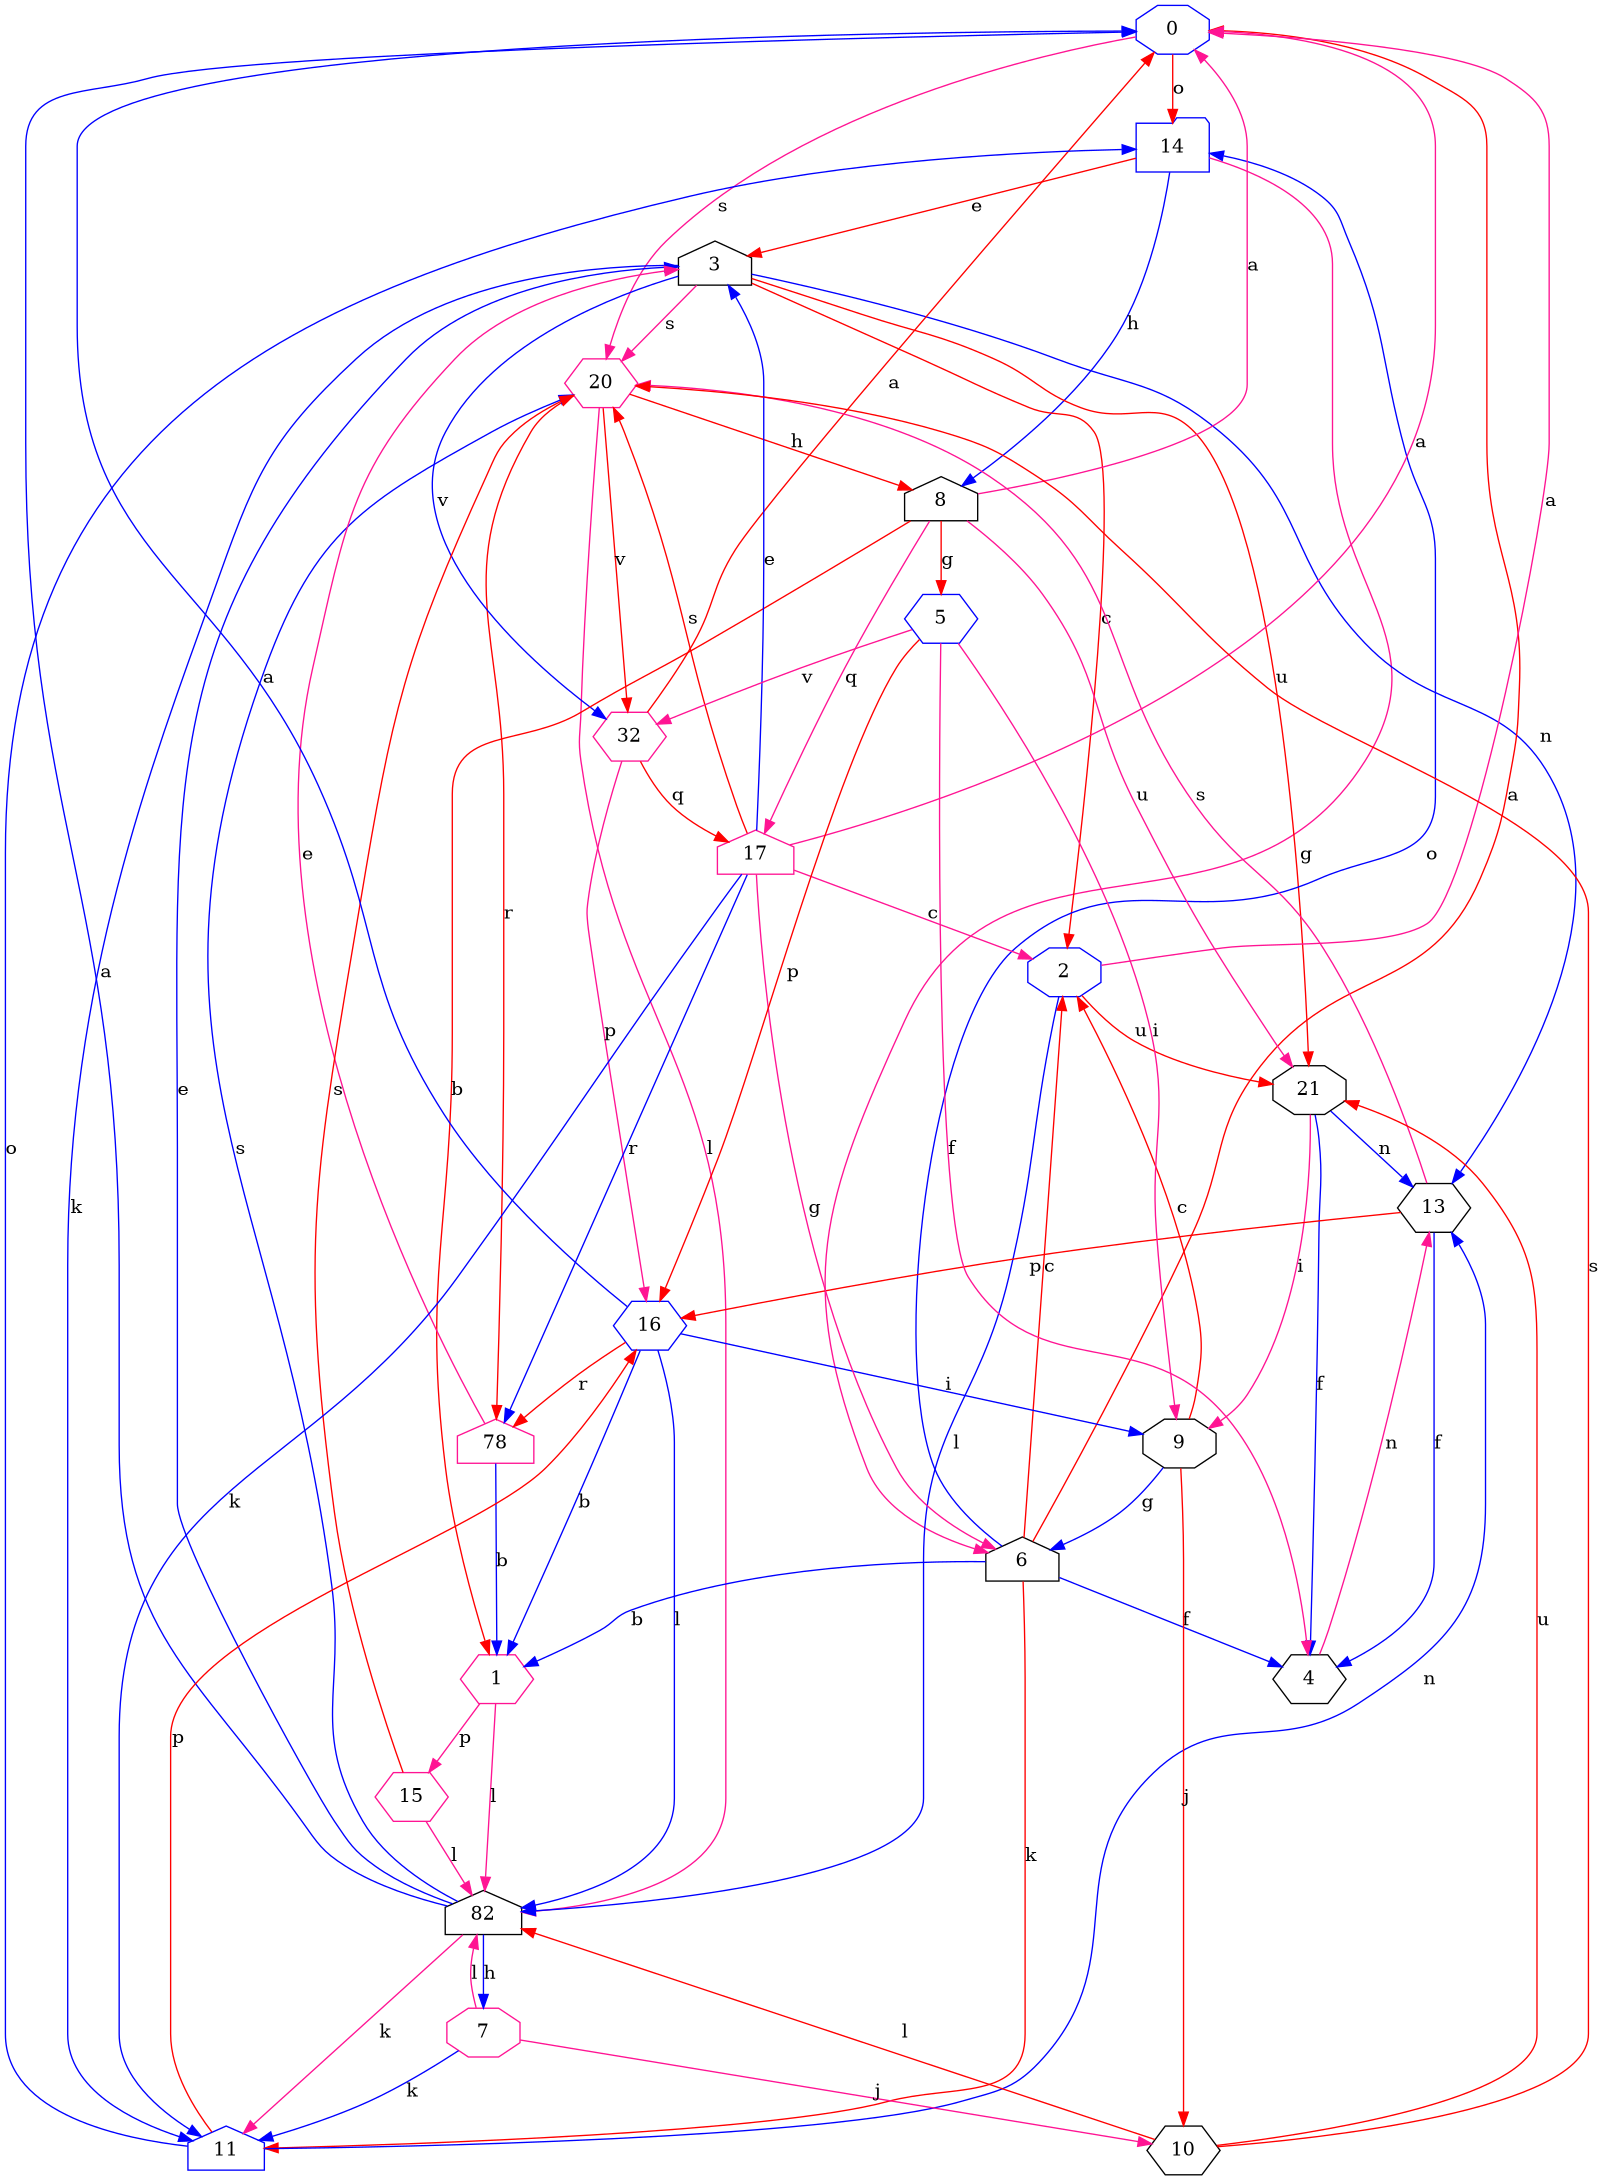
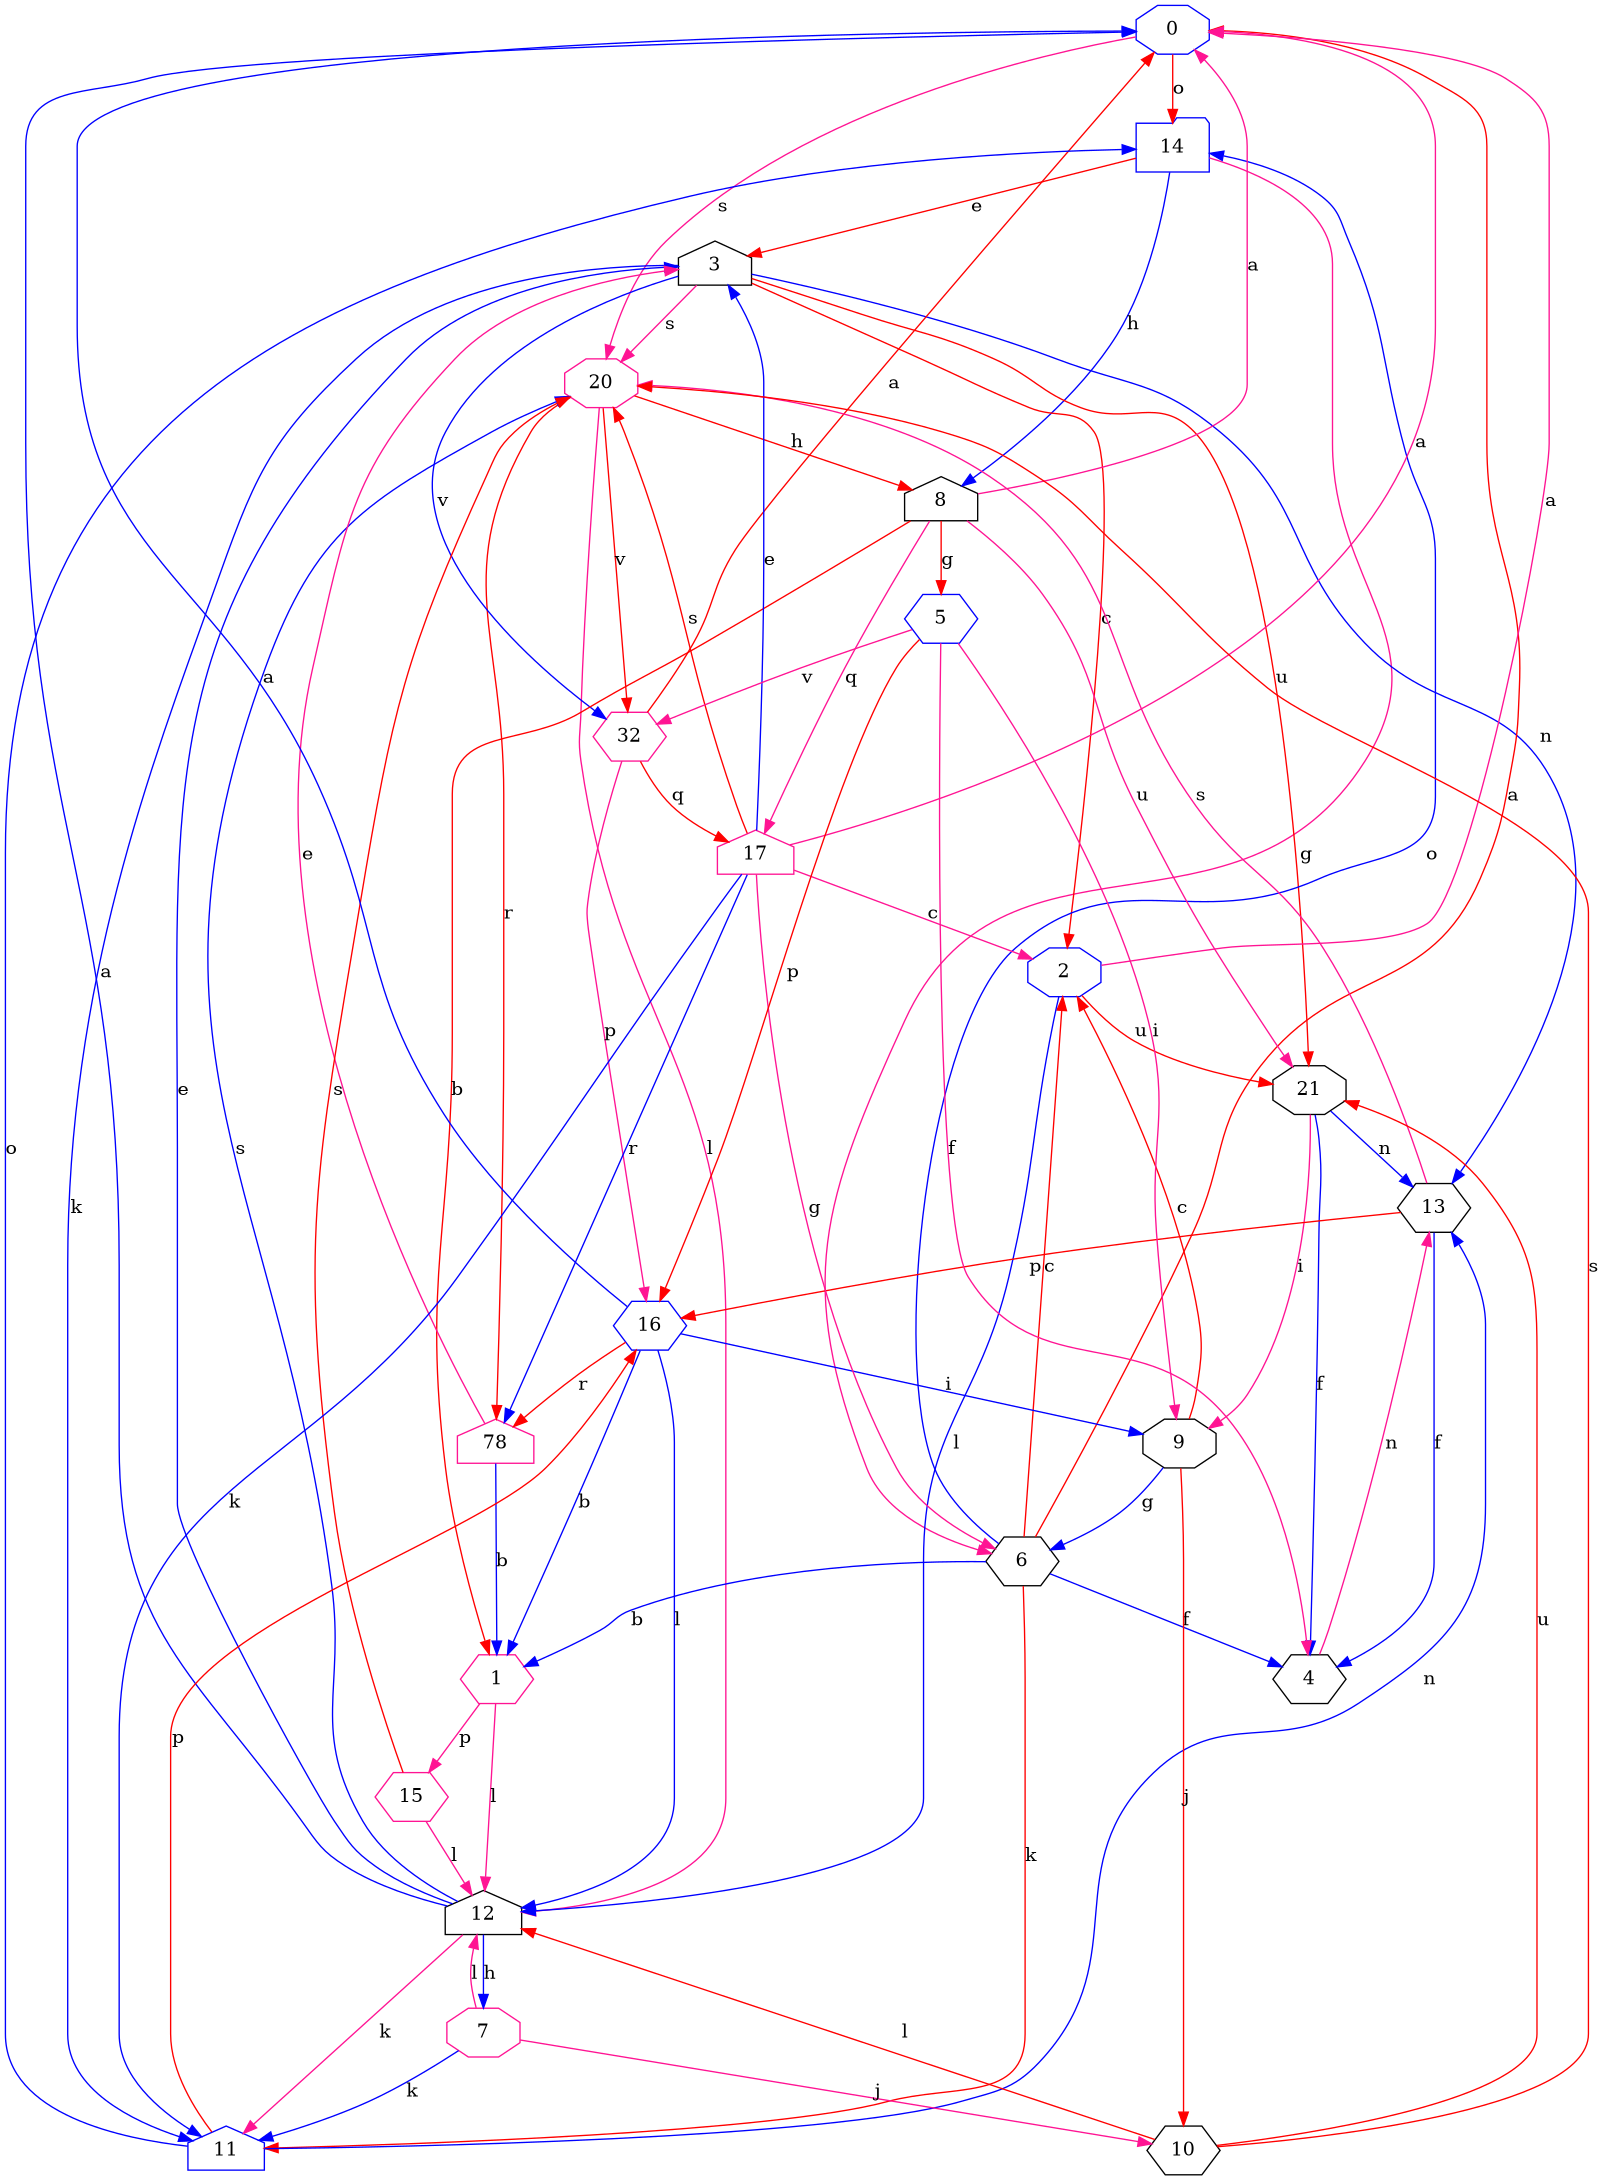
node "20": shape hexagon -> octagon
node "6": shape house -> hexagon
node "82": label "82" -> "12"
